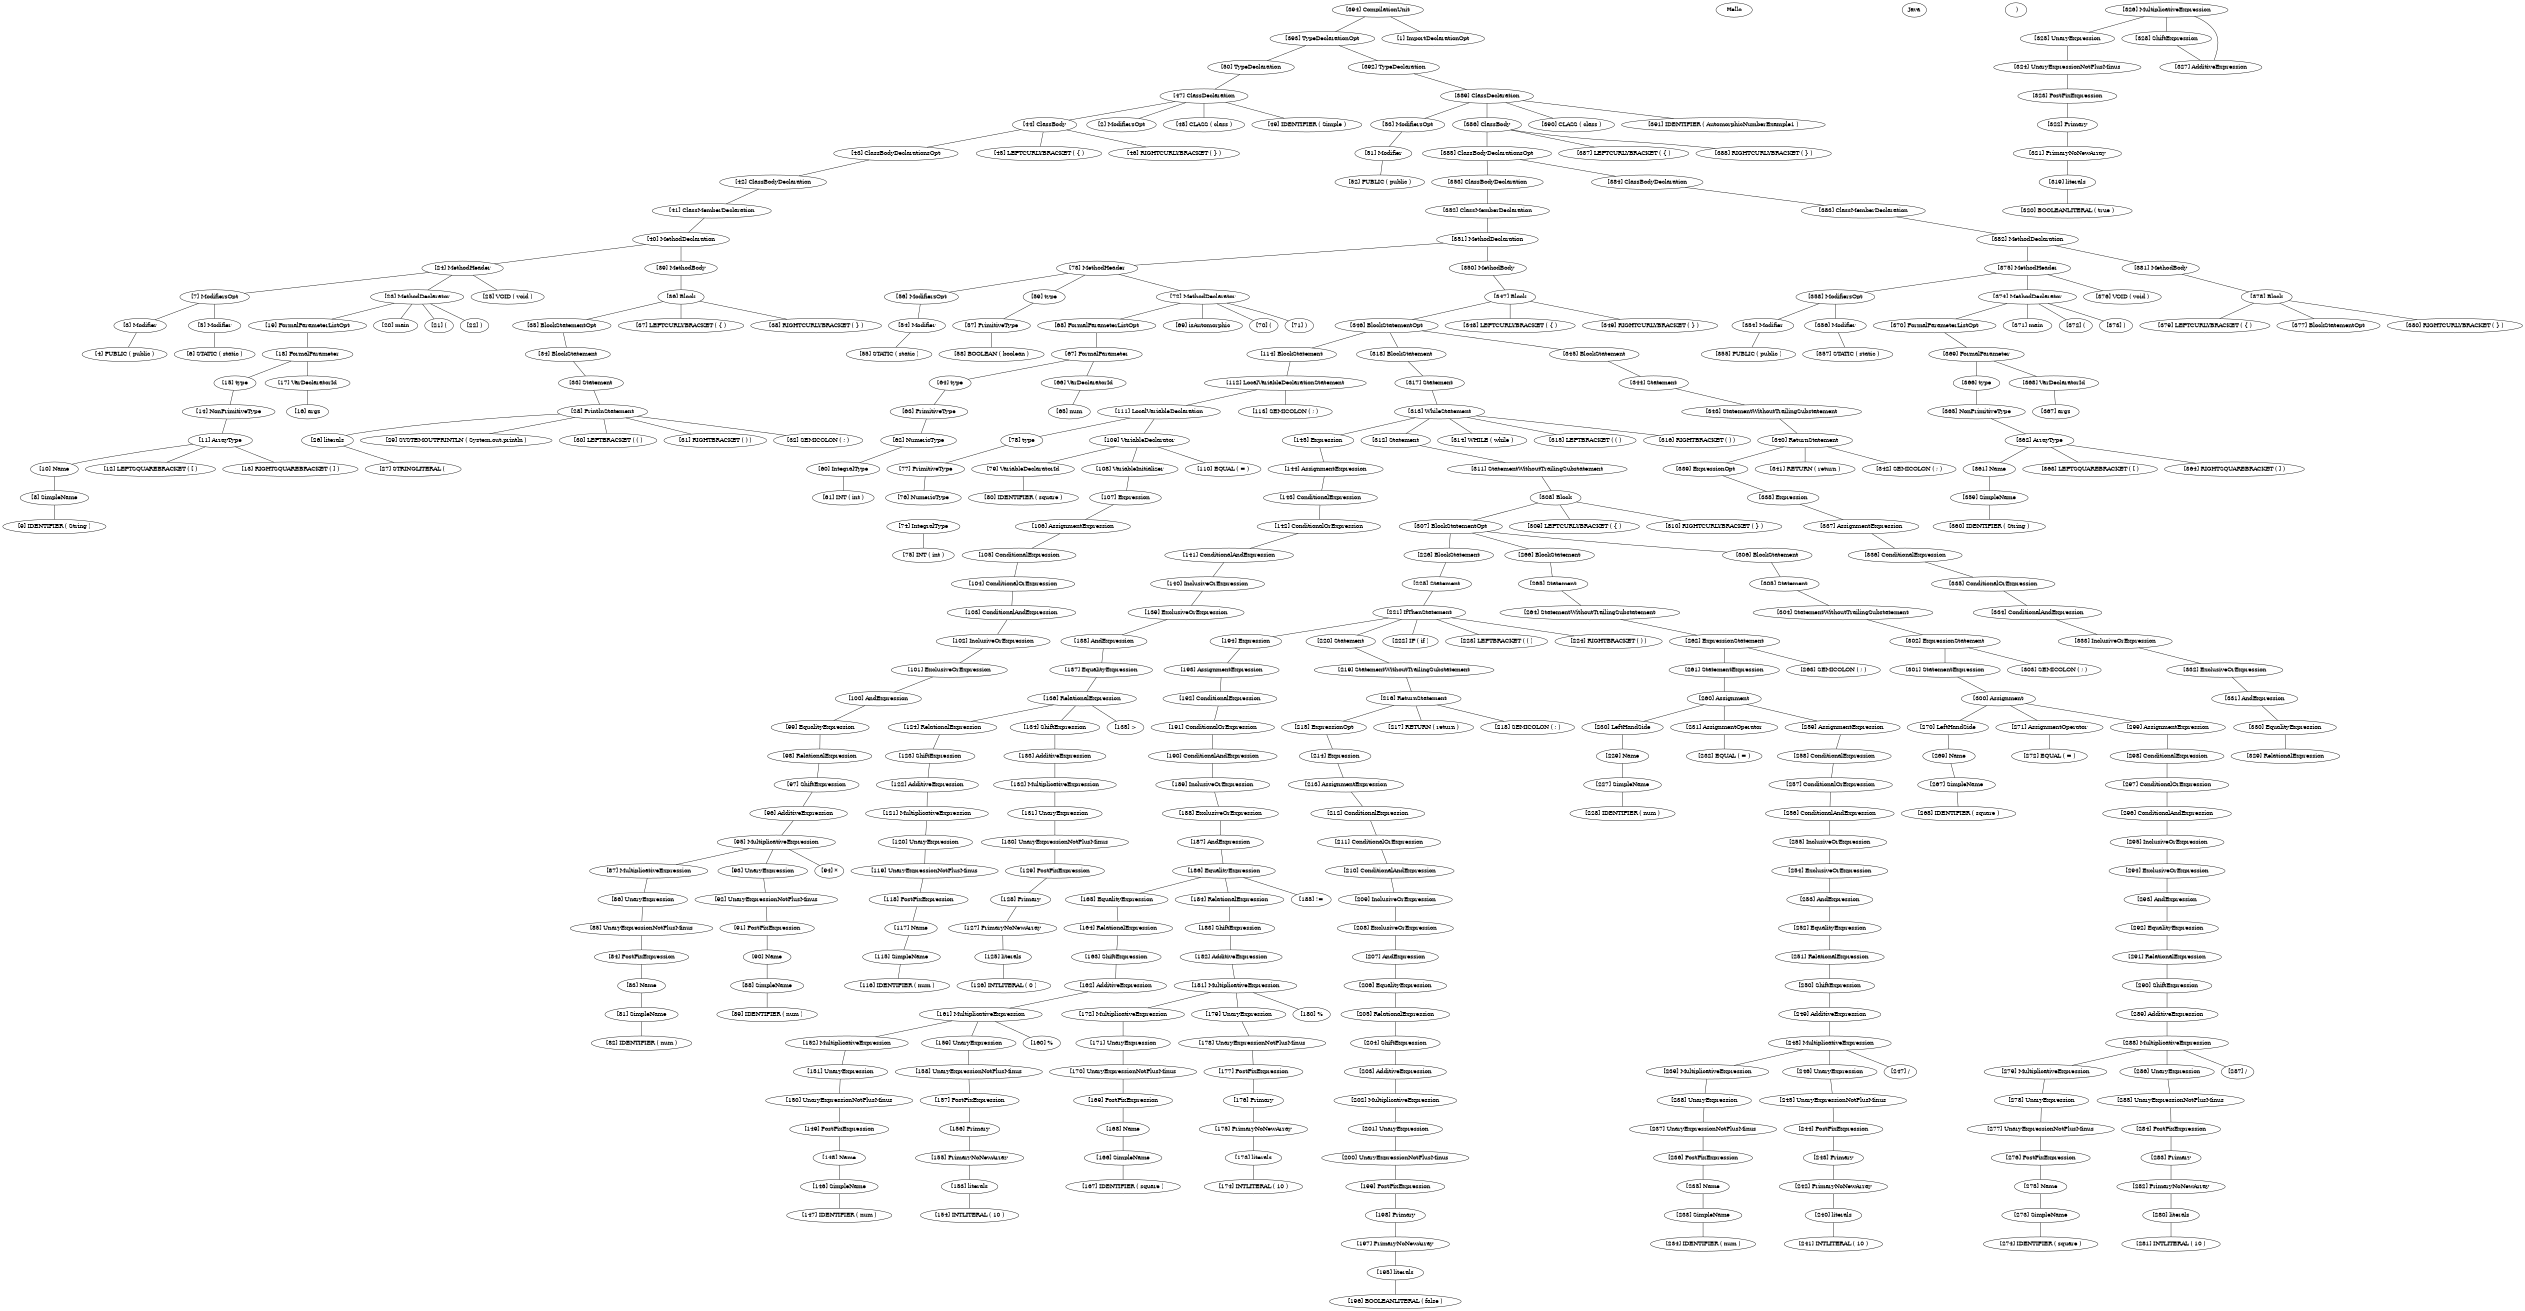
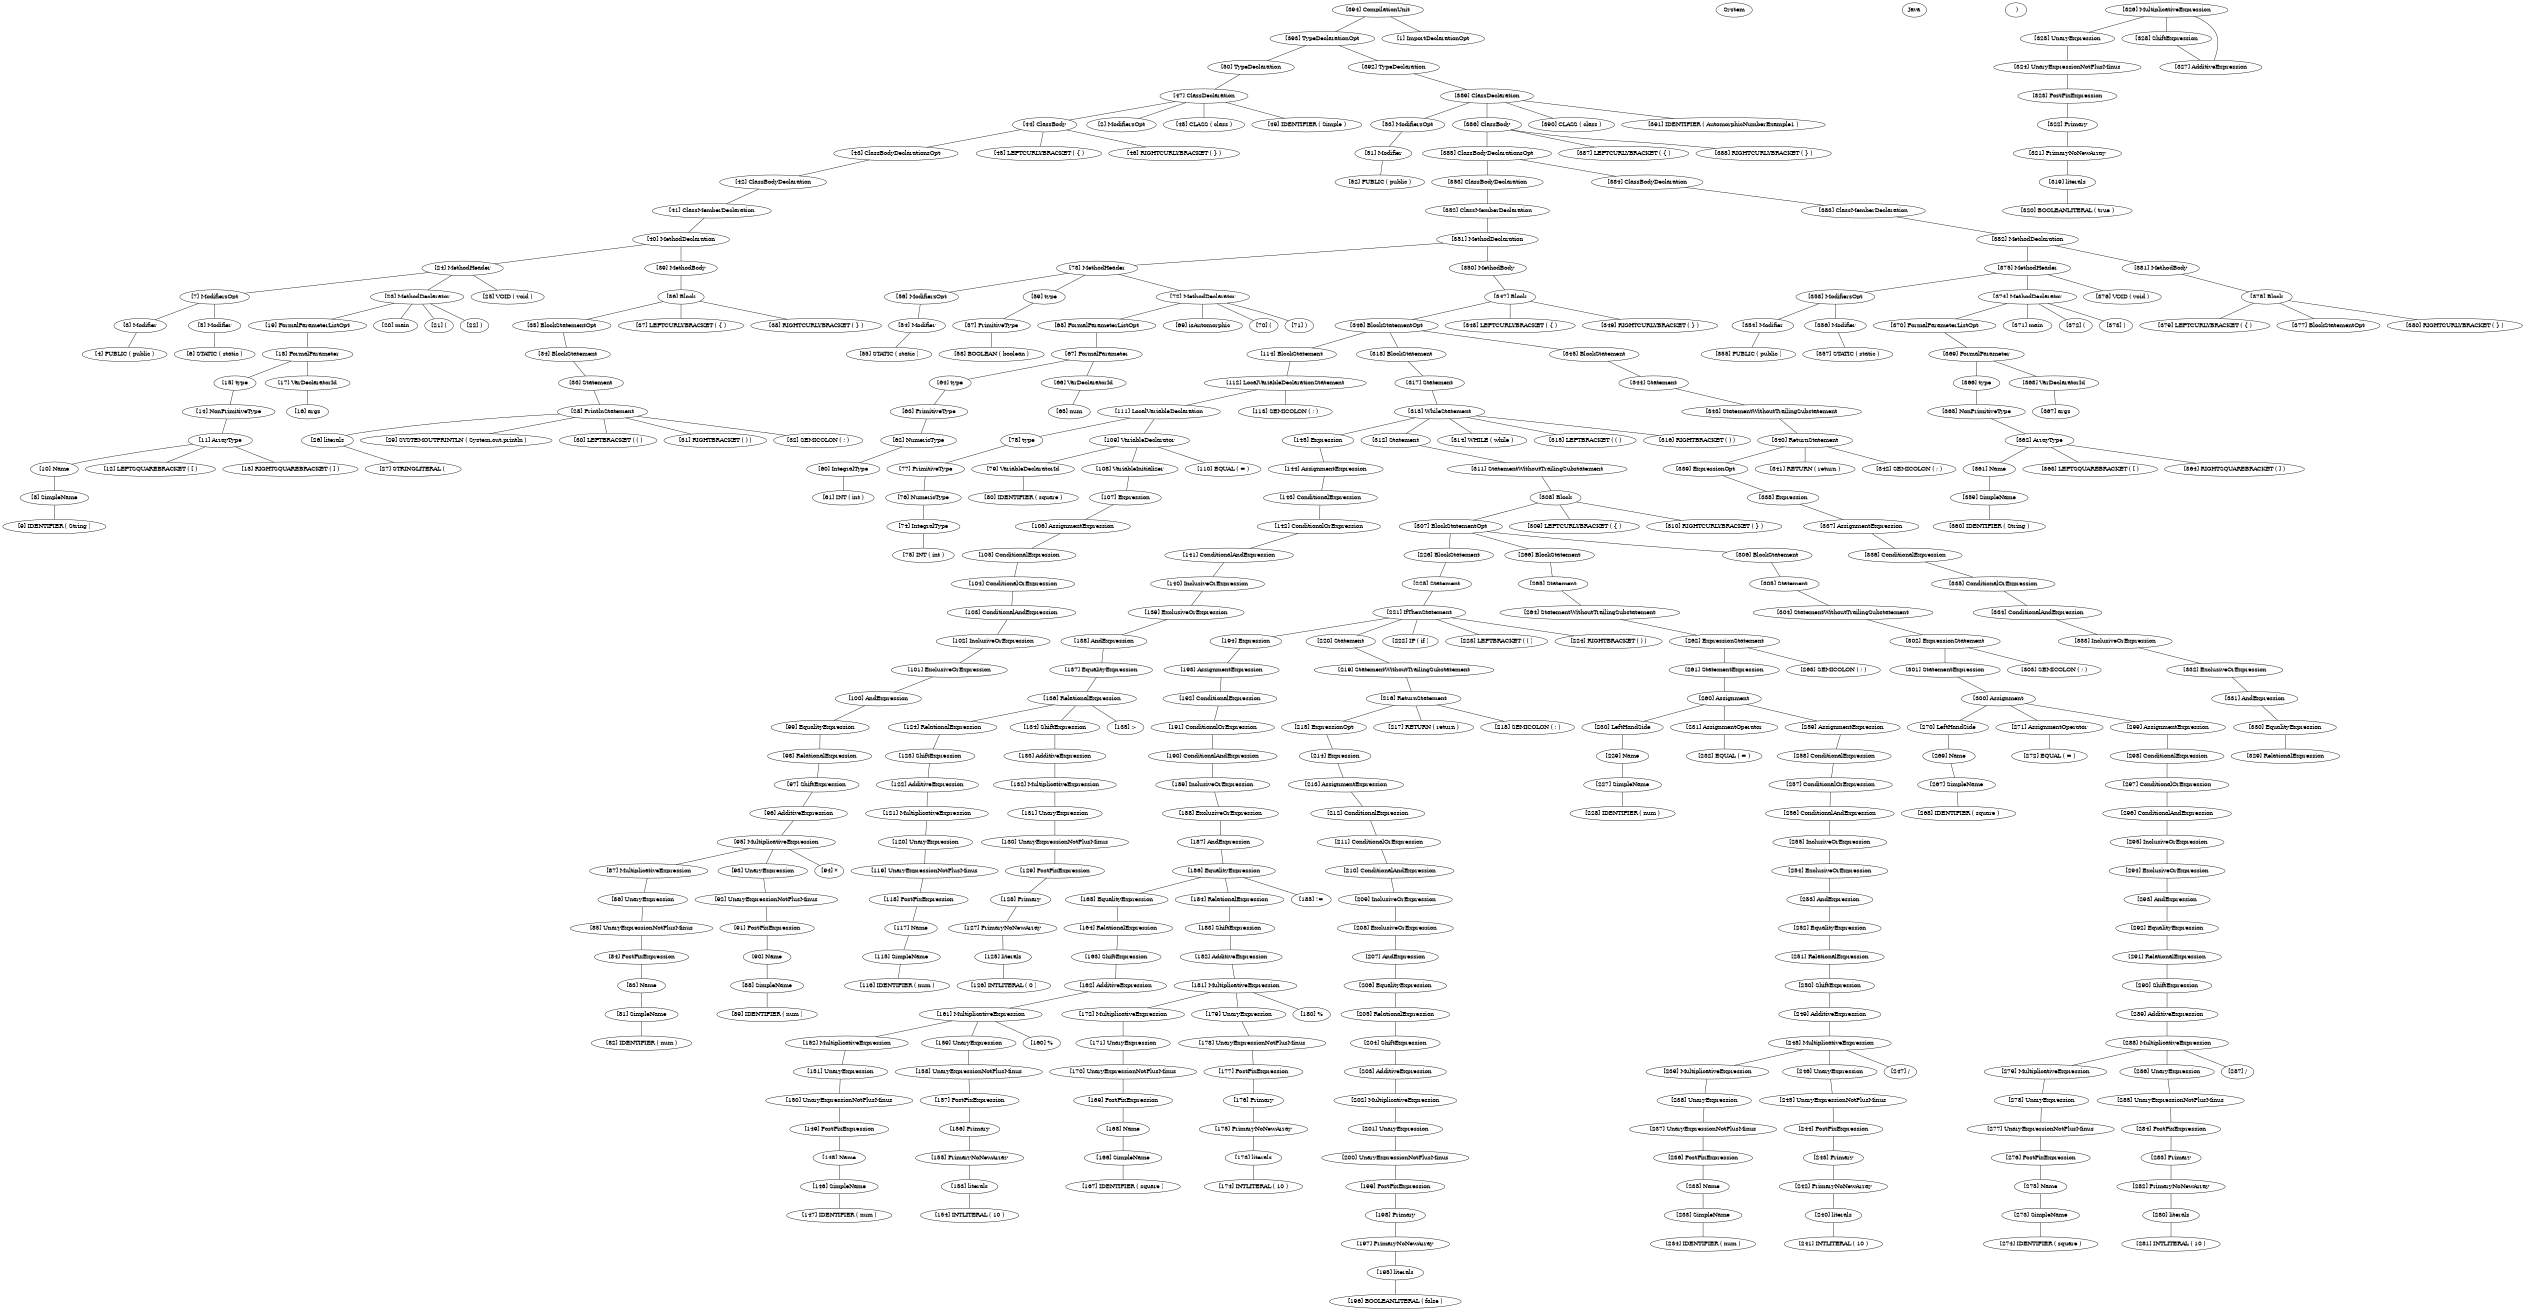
node "Hello": label "Hello" -> "System"
edge "[76] NumericType" -- "[74] IntegralType": added
